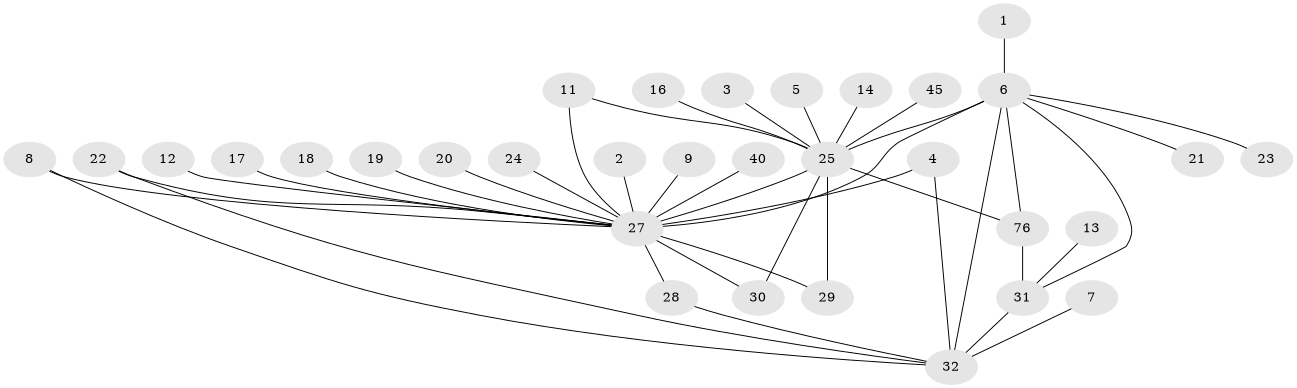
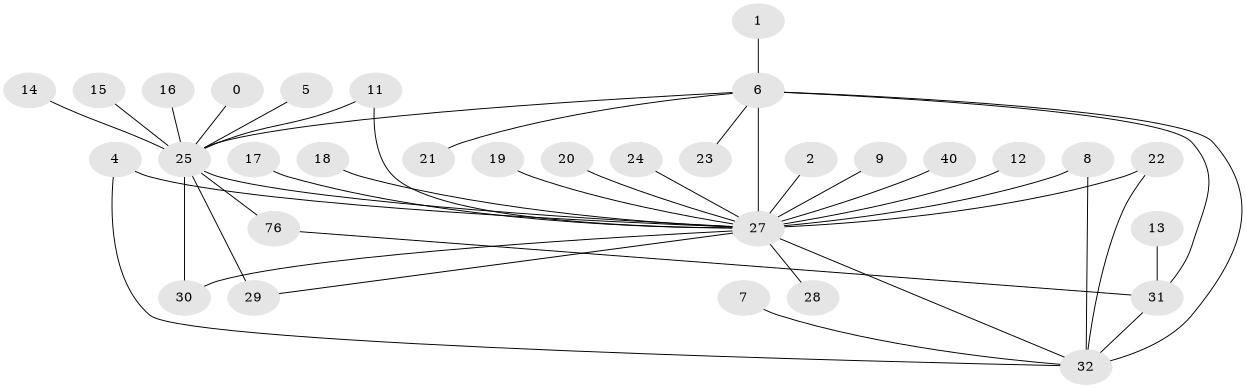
node "3": label "3" -> "0"
node "45": label "45" -> "15"
edge "6" -- "76": removed
edge "28" -- "32": now "27" -- "32"
